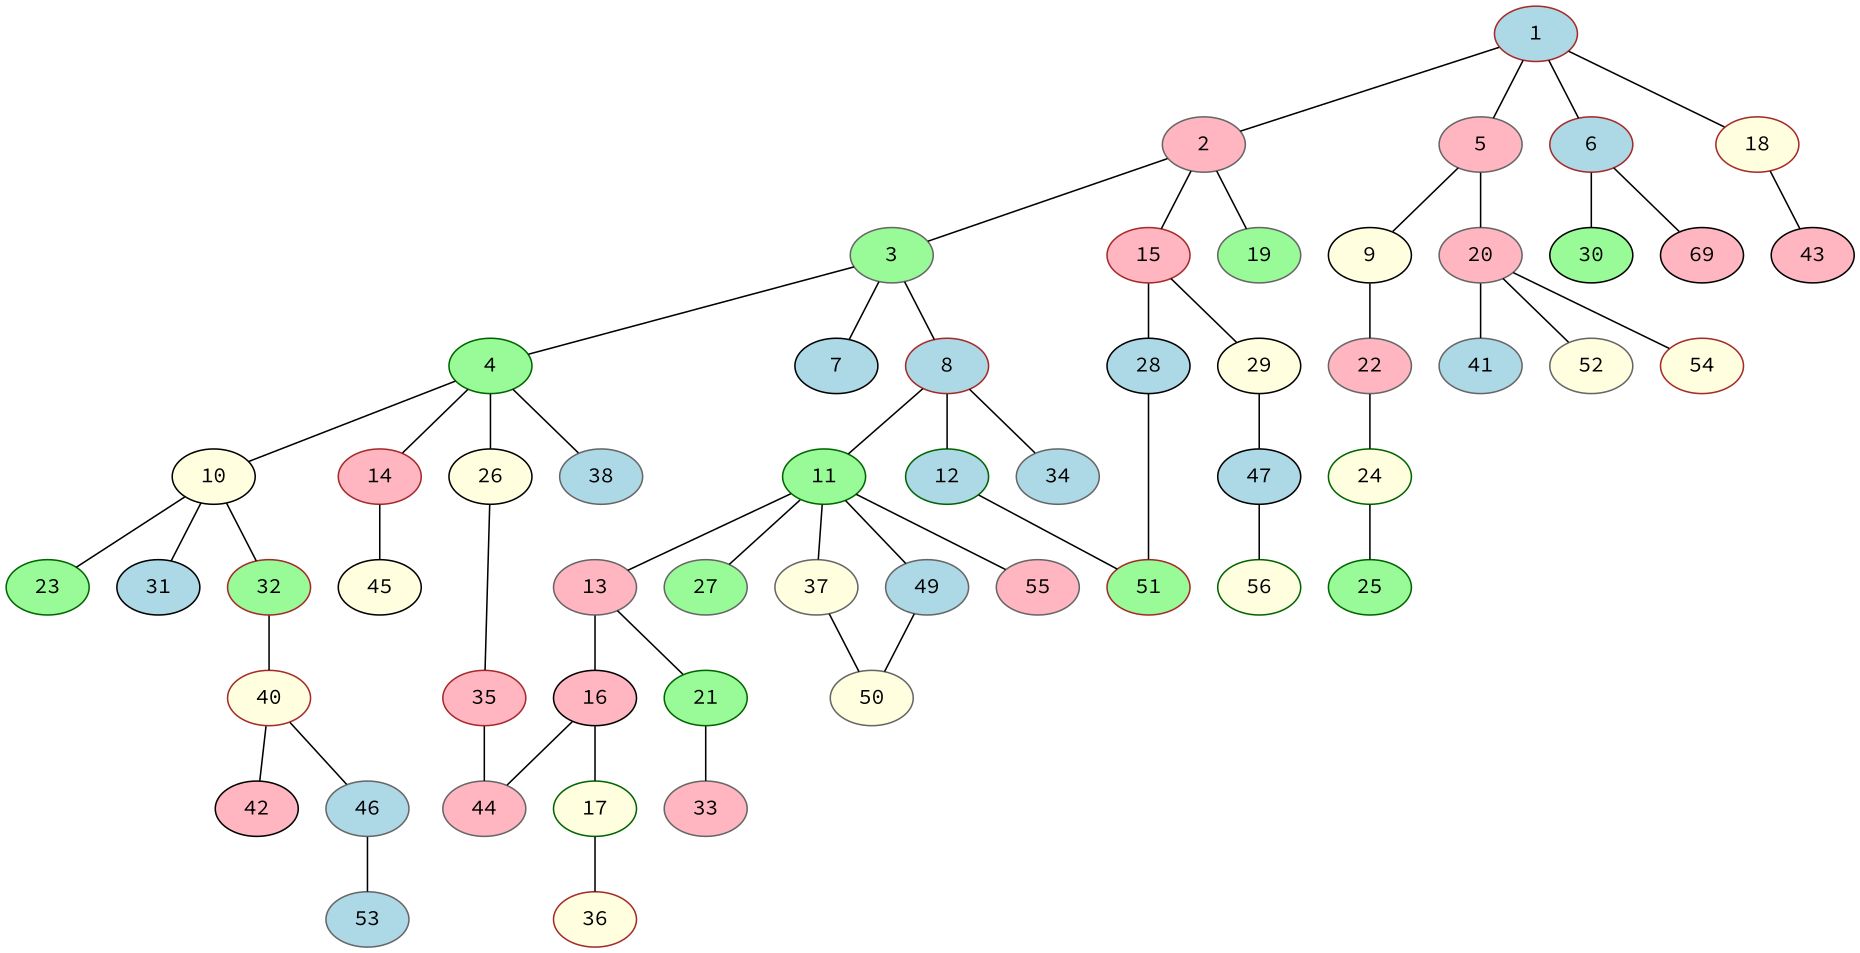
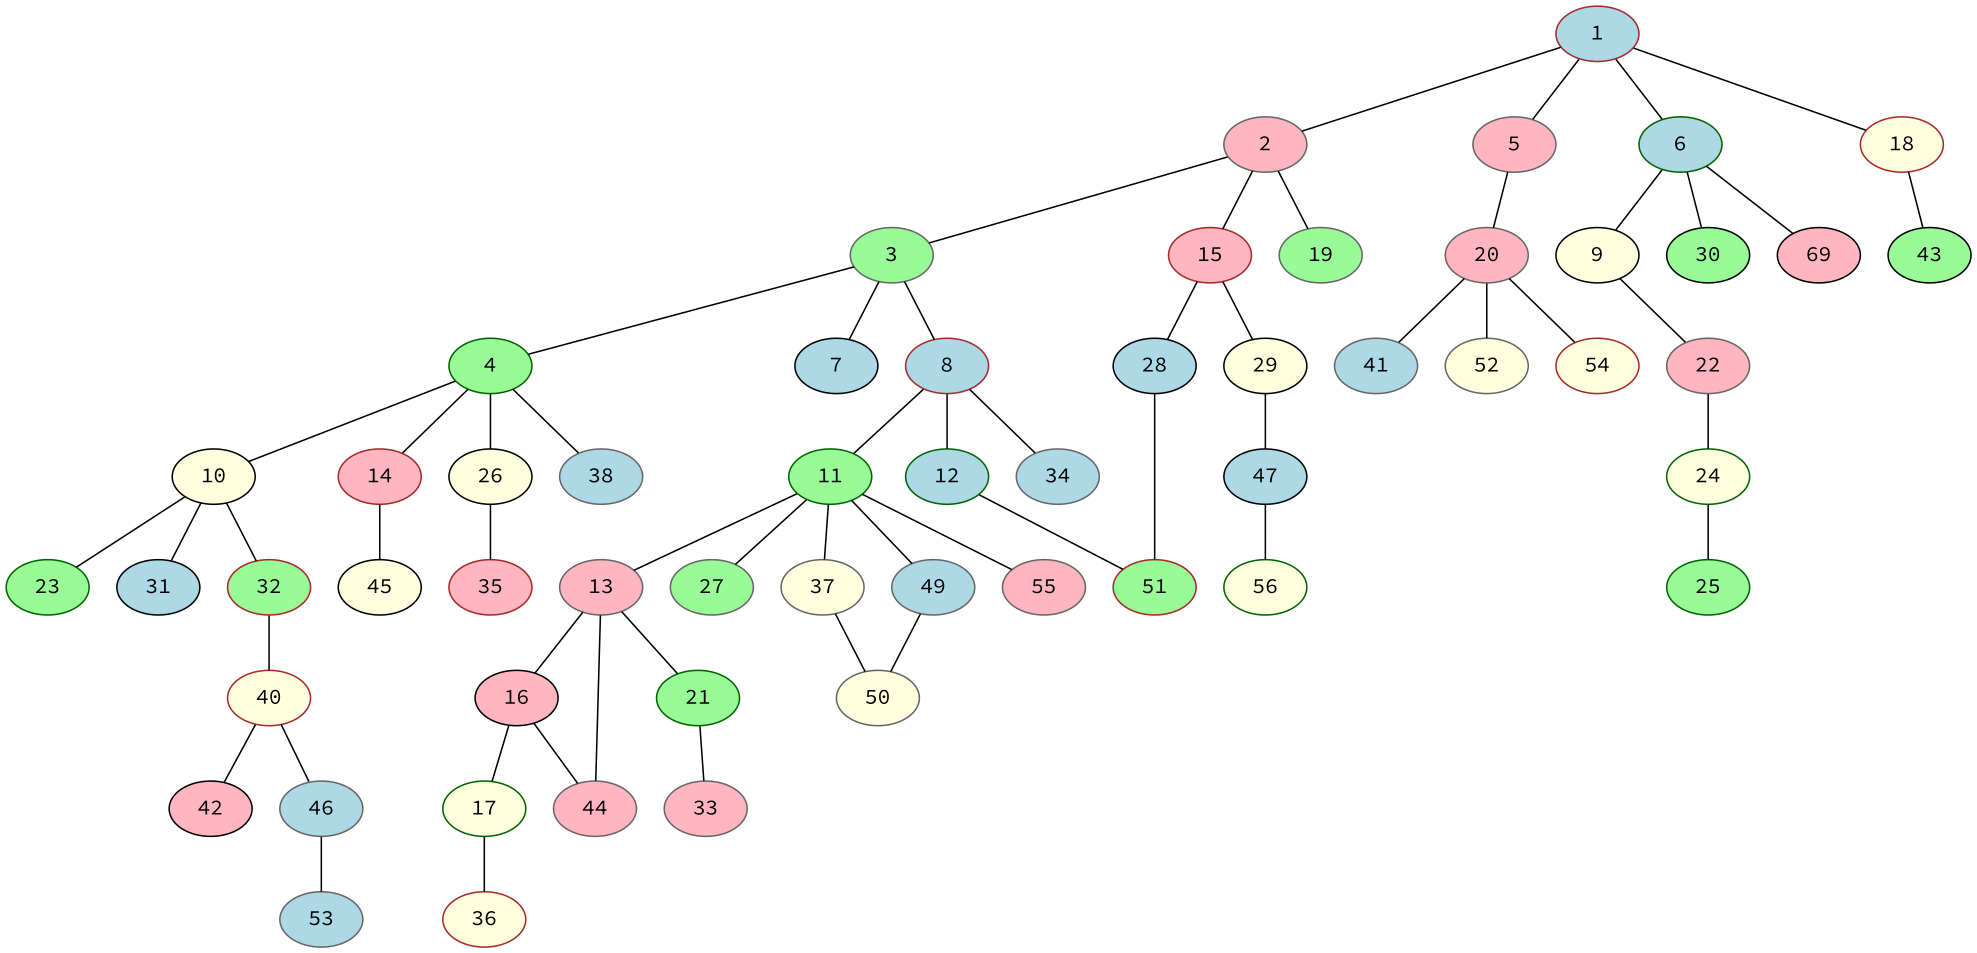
node "6": color brown -> darkgreen
edge "5" -- "9": now "6" -- "9"
node "43": fillcolor lightpink -> palegreen
edge "35" -- "44": now "13" -- "44"
